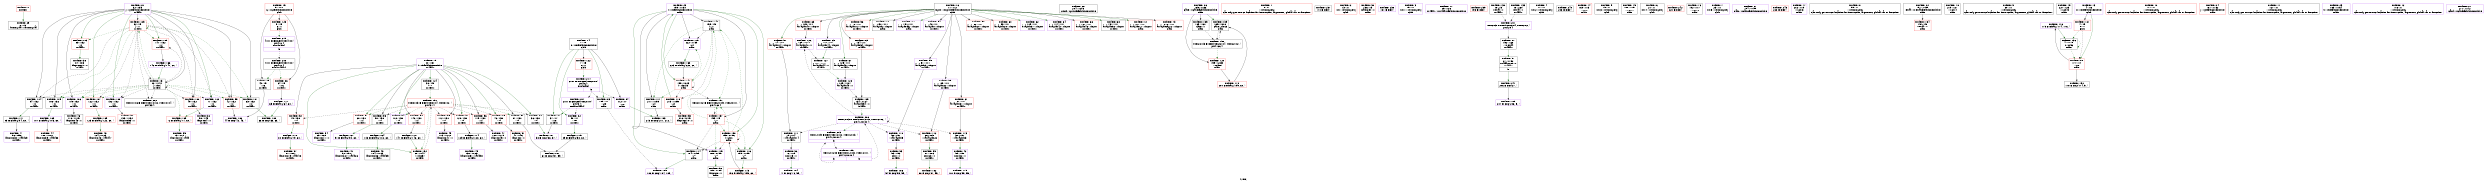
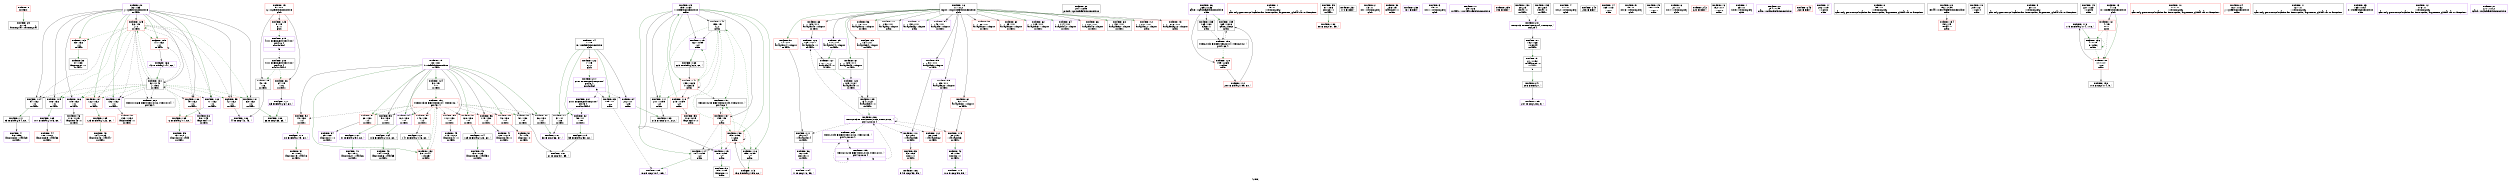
edge "NodeID: 112" -> "NodeID: 39": removed
